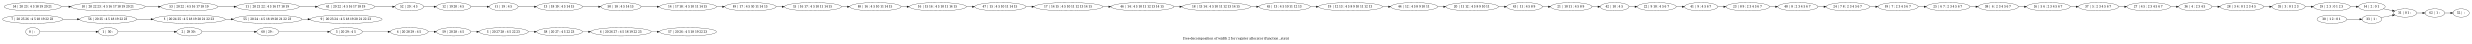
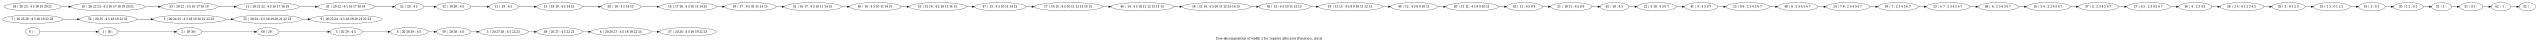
edge "34 | 2 : 0 1" -> "31 | 0 1 :": now "34 | 2 : 0 1" -> "30 | 1 2 : 0 1"
